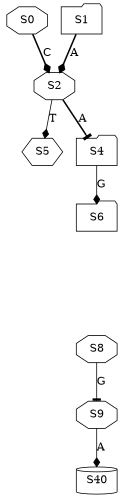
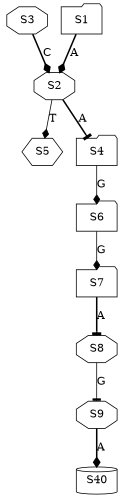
node "S0": label "S0" -> "S3"
node "S7": added
edge "S9" -> "S40": style solid -> bold
